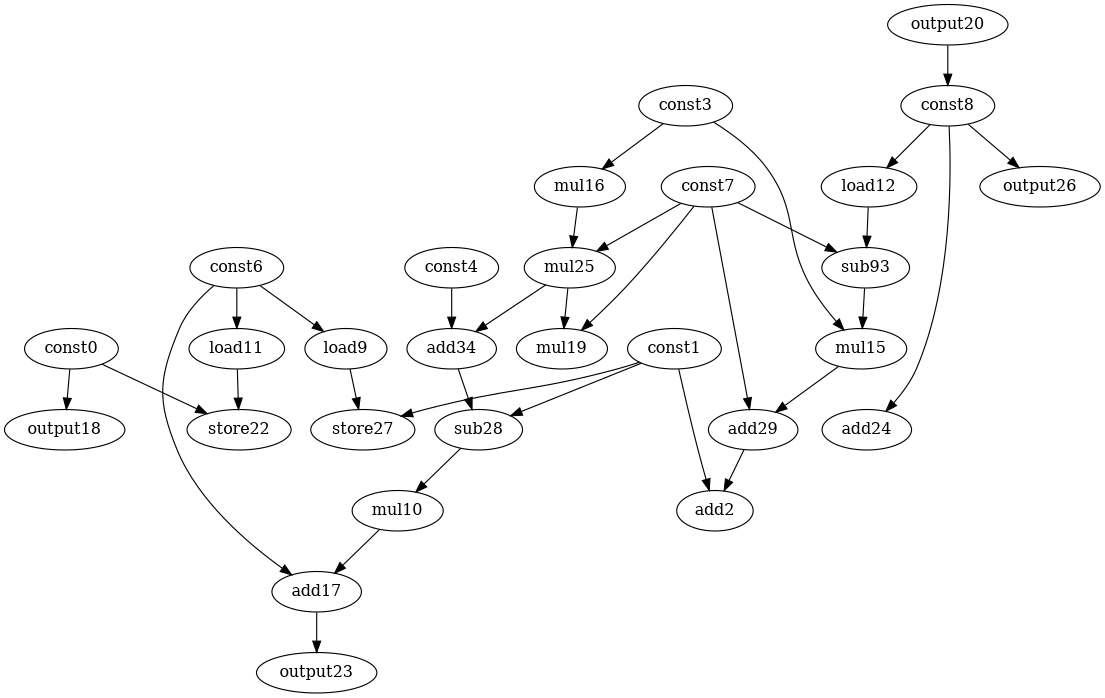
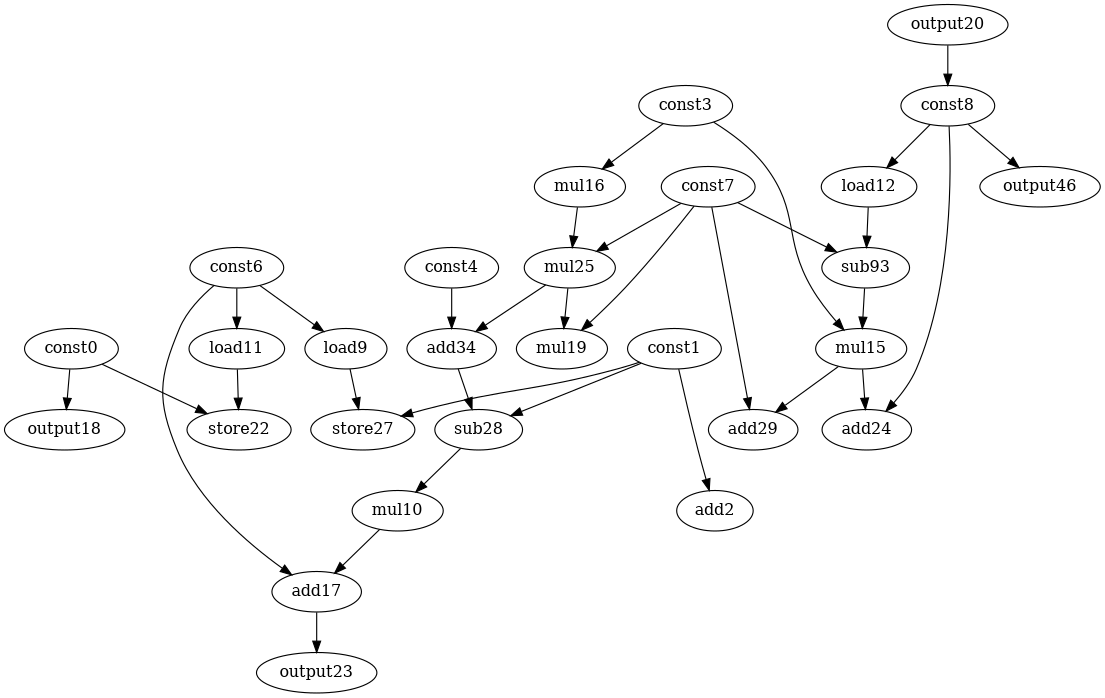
node "output26": label "output26" -> "output46"
edge "mul15" -> "add24": added
edge "add29" -> "add2": removed
